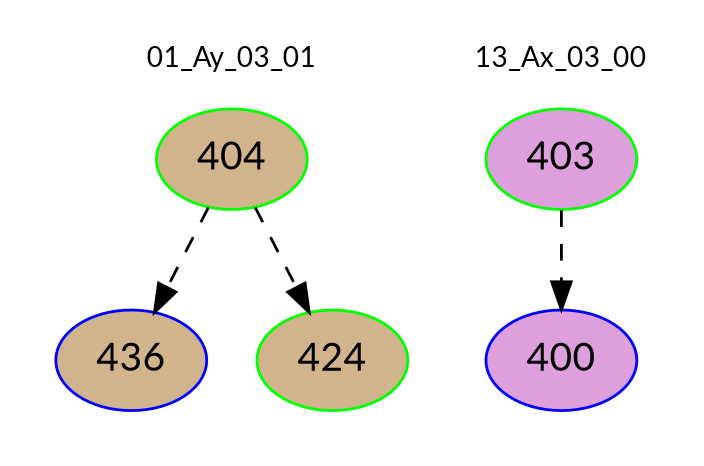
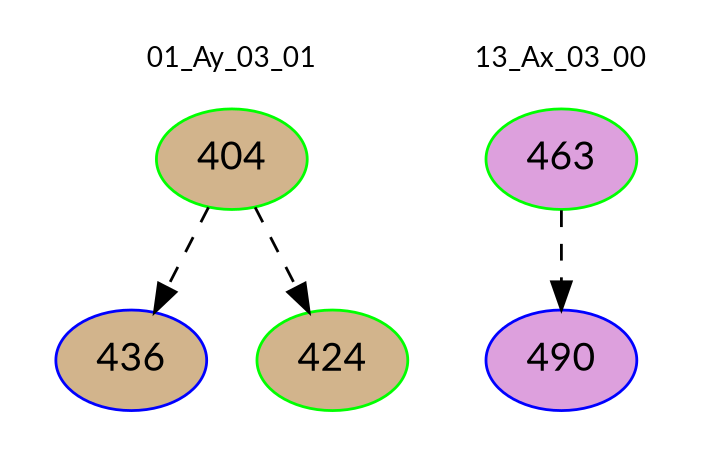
node "403": label "403" -> "463"
node "400": label "400" -> "490"
